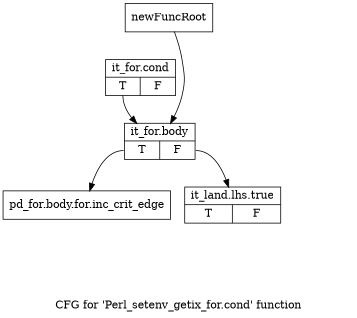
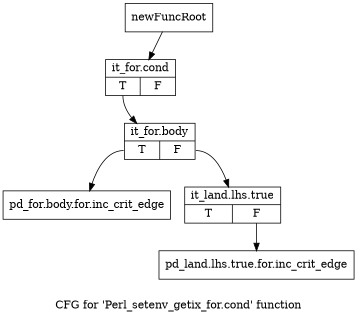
edge "newFuncRoot" -> "it_for.body": now "newFuncRoot" -> "it_for.cond"
node "pd_land.lhs.true.for.inc_crit_edge": added
